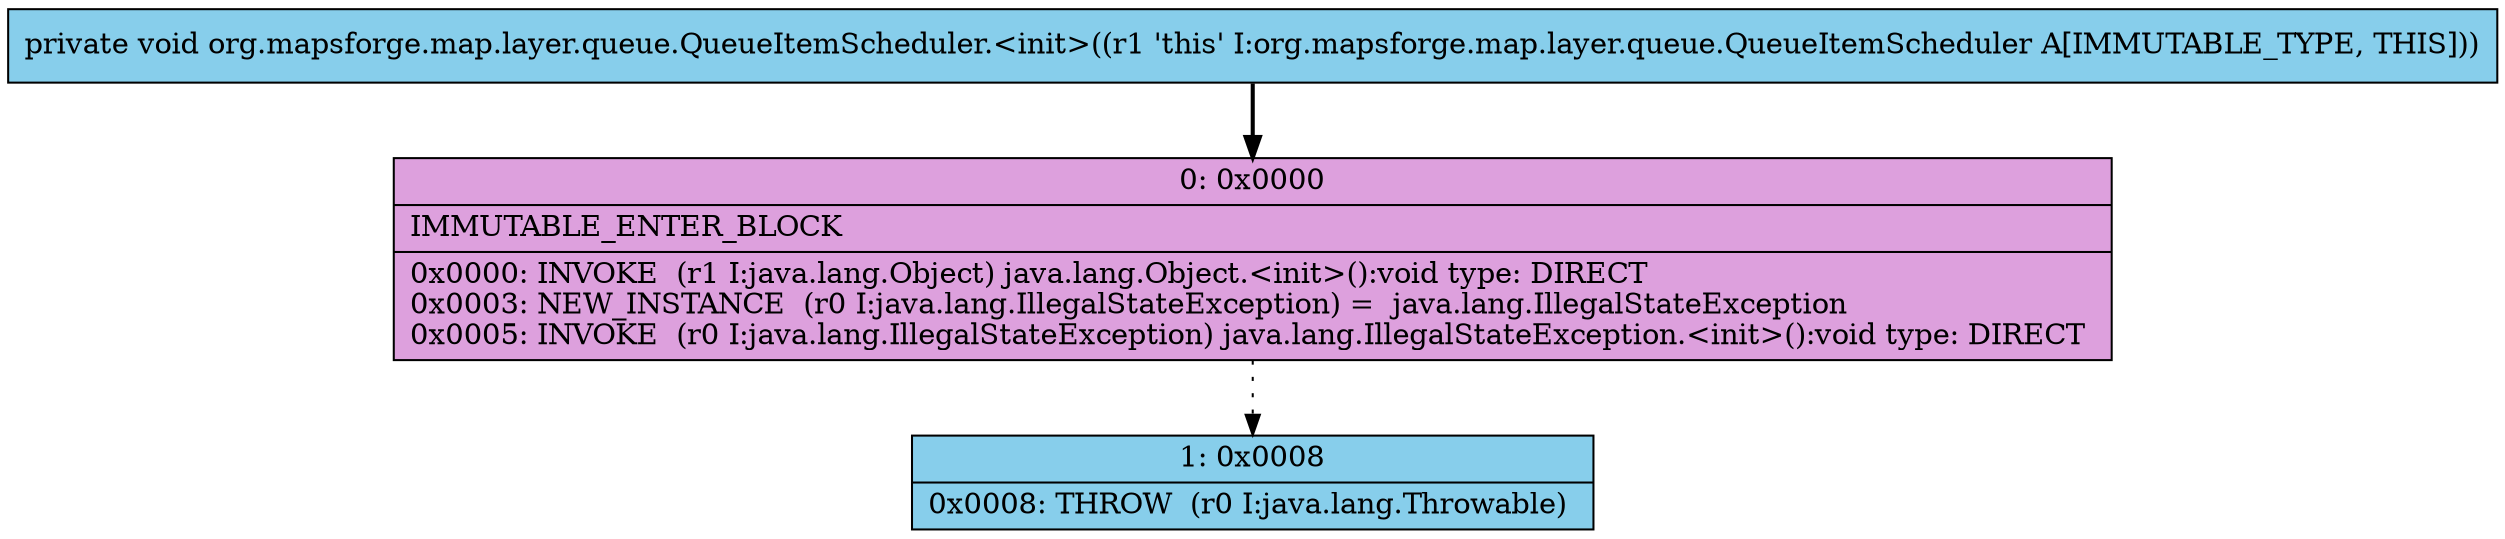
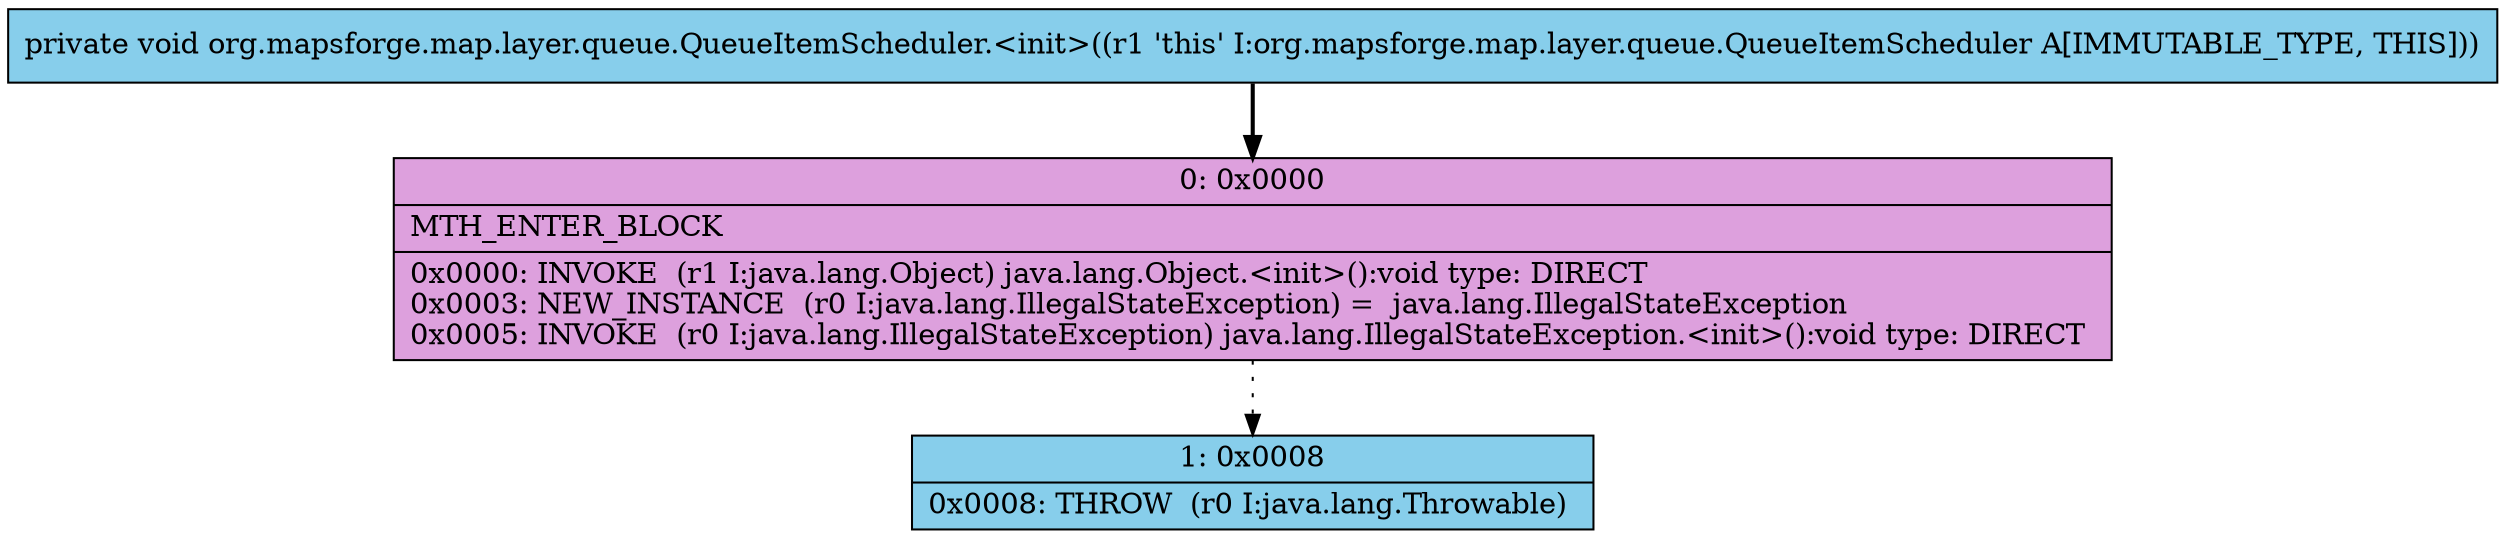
node "0: 0x0000": text "IMMUTABLE_ENTER_BLOCK" -> "MTH_ENTER_BLOCK"
